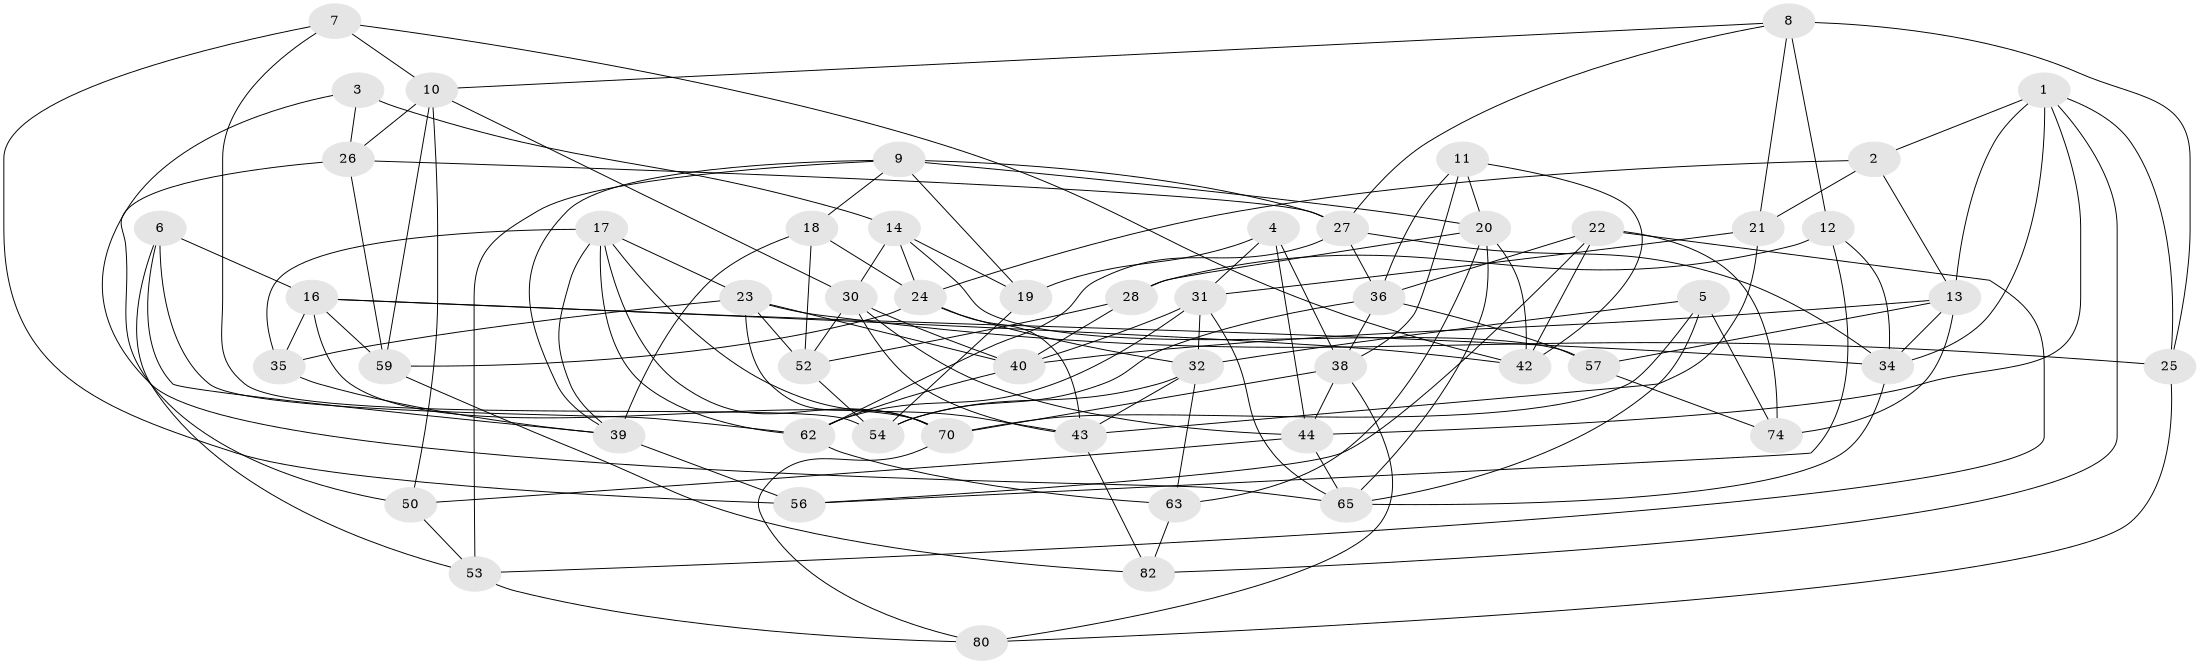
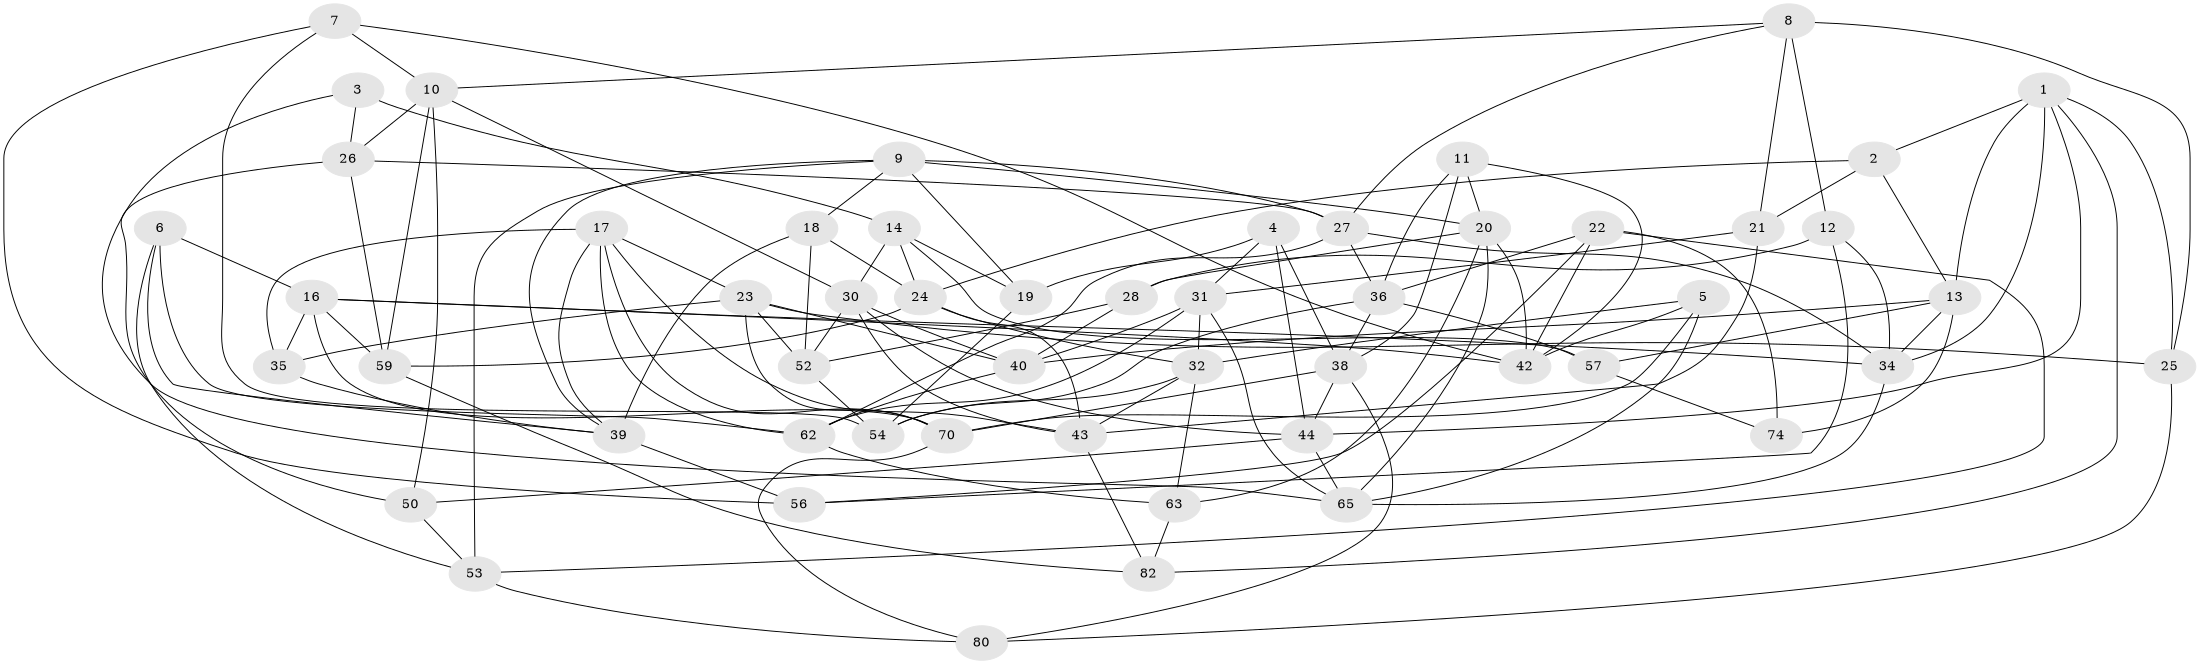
edge "5" -- "74": now "5" -- "42"
